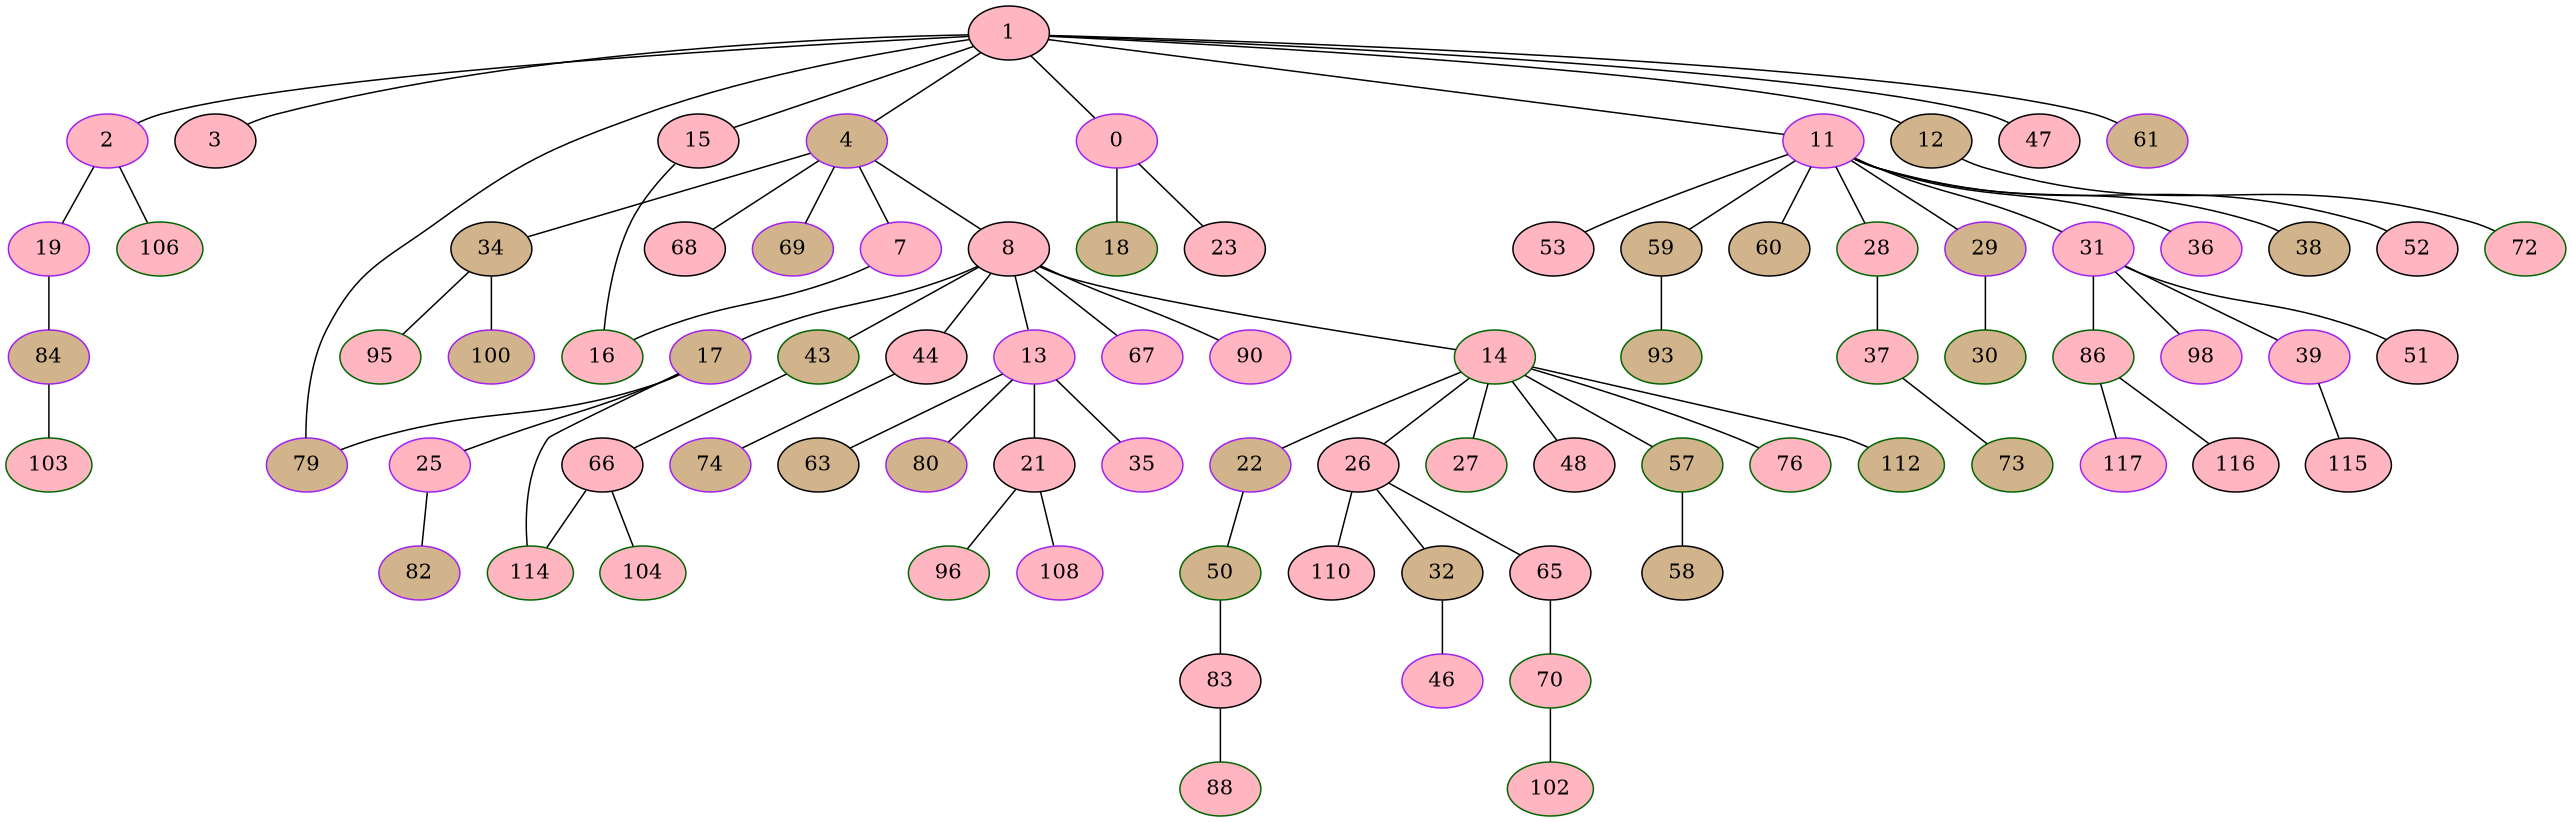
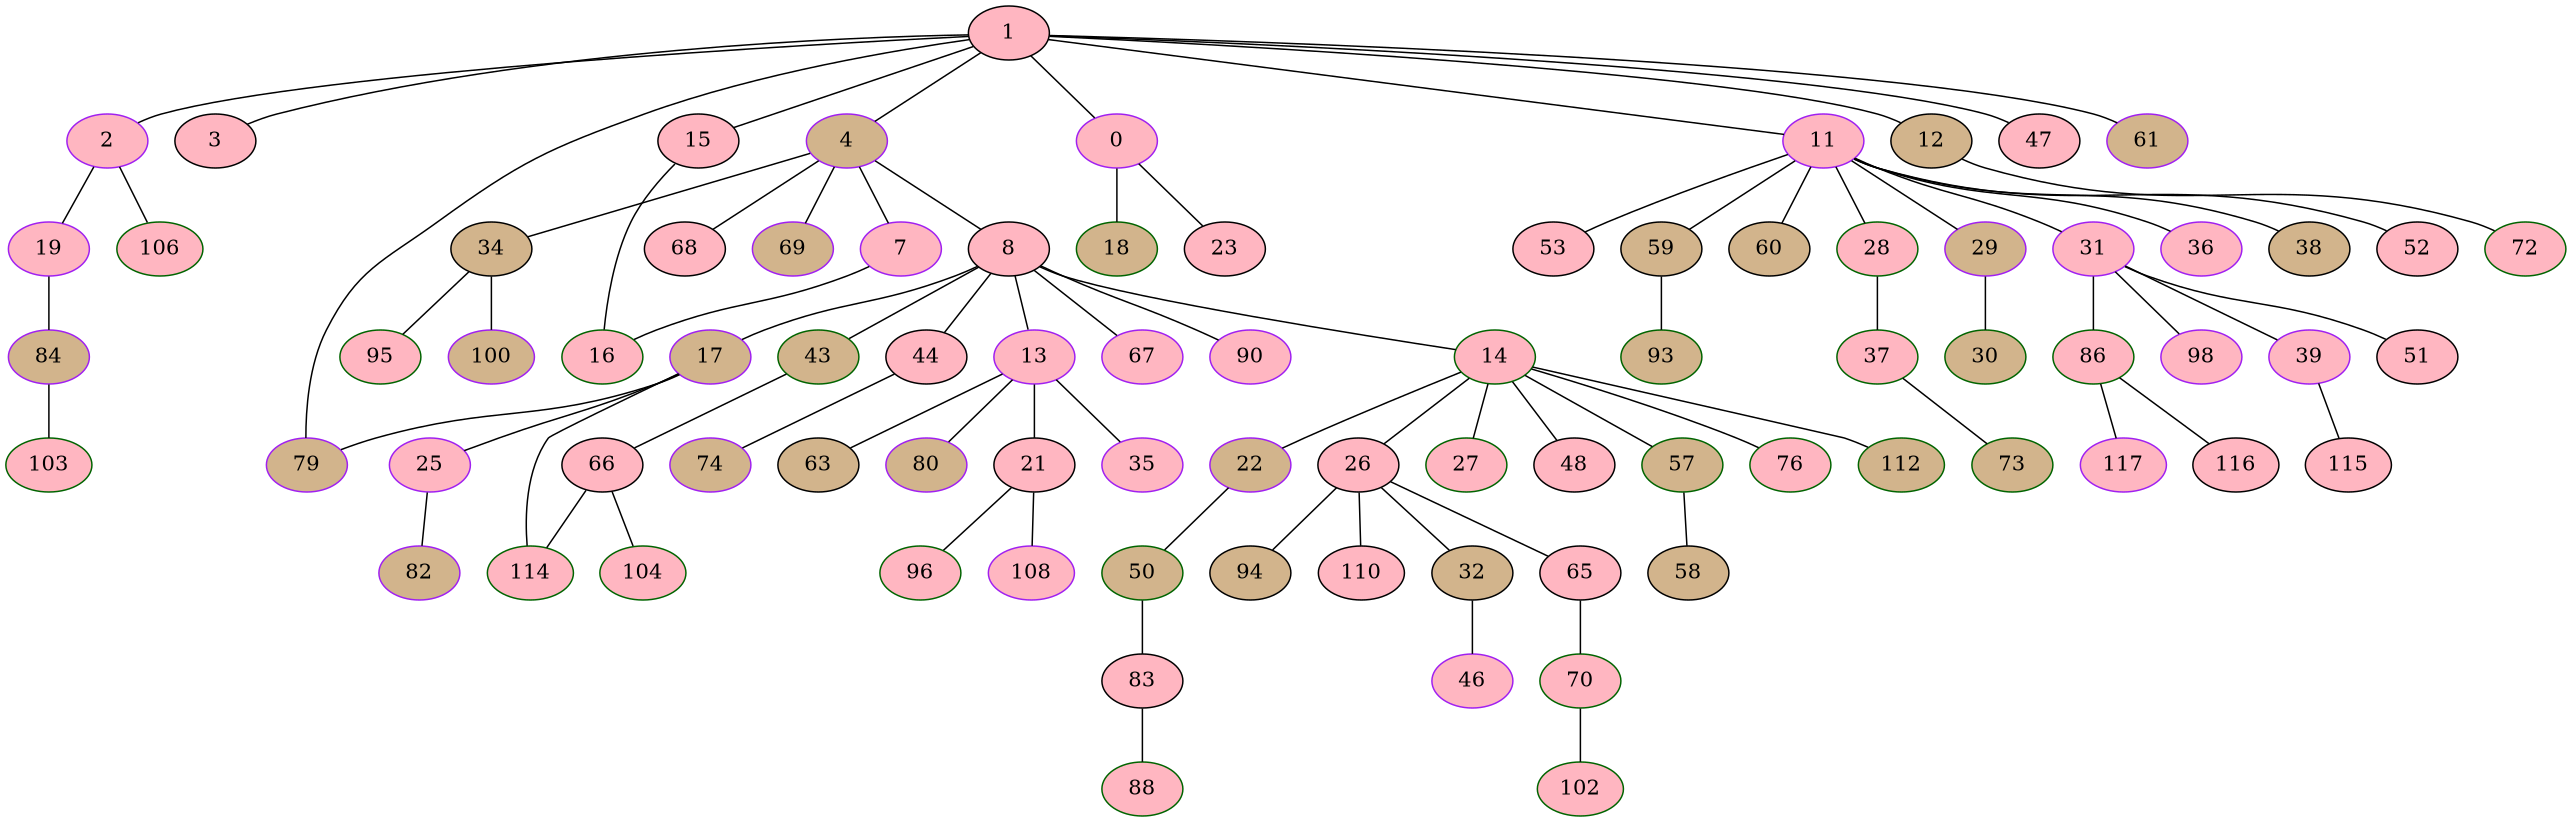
node "94": added
